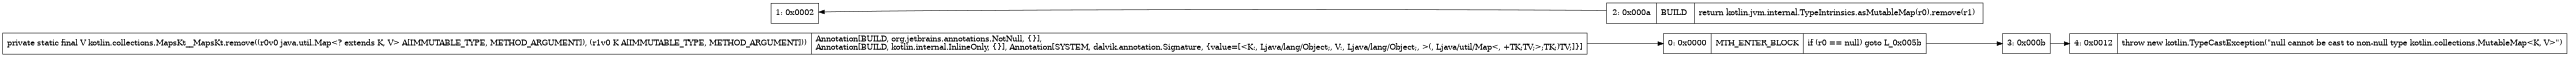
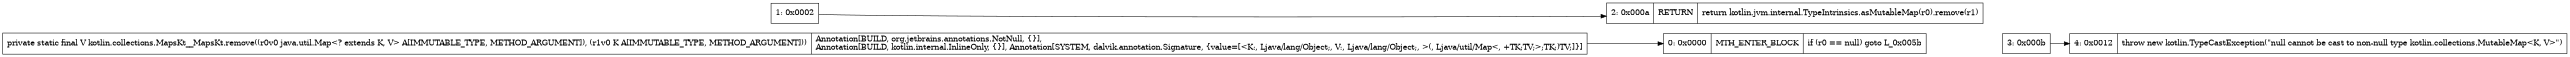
edge "2: 0x000a" -> "1: 0x0002": reversed
node "2: 0x000a": text "BUILD" -> "RETURN"
edge "0: 0x0000" -> "3: 0x000b": removed
